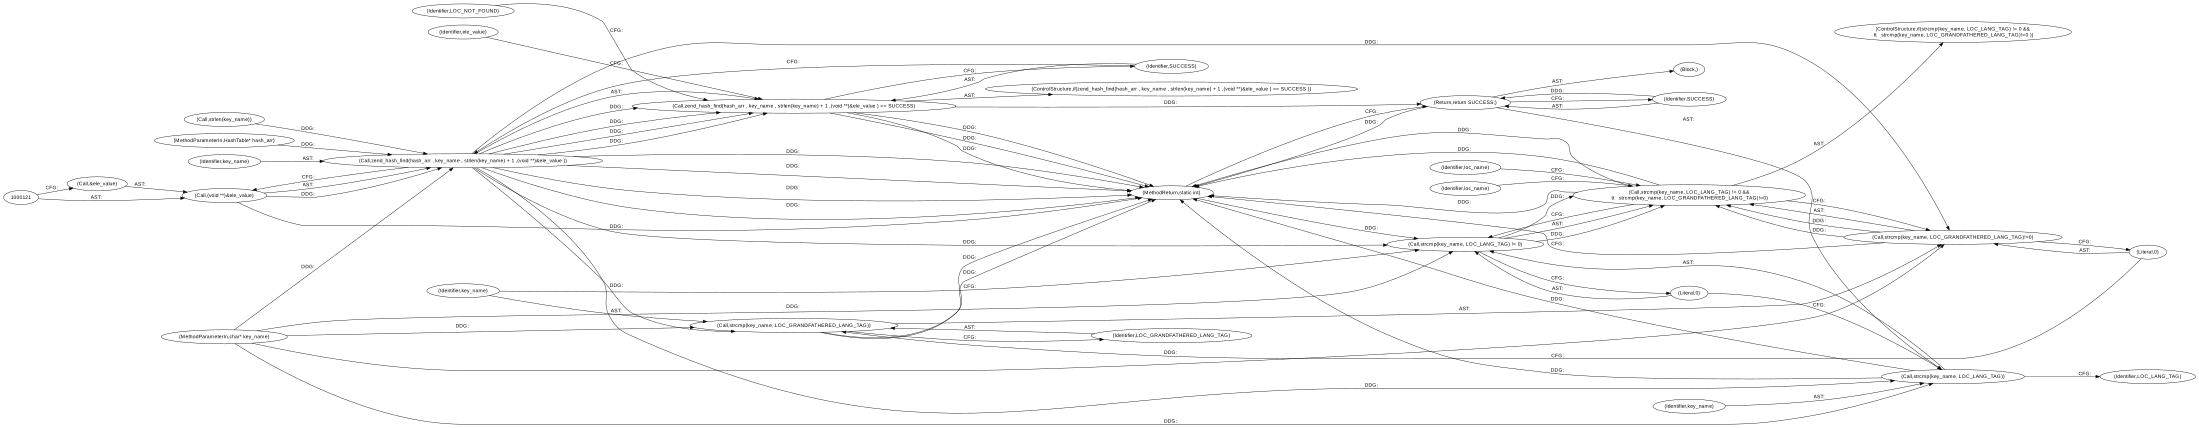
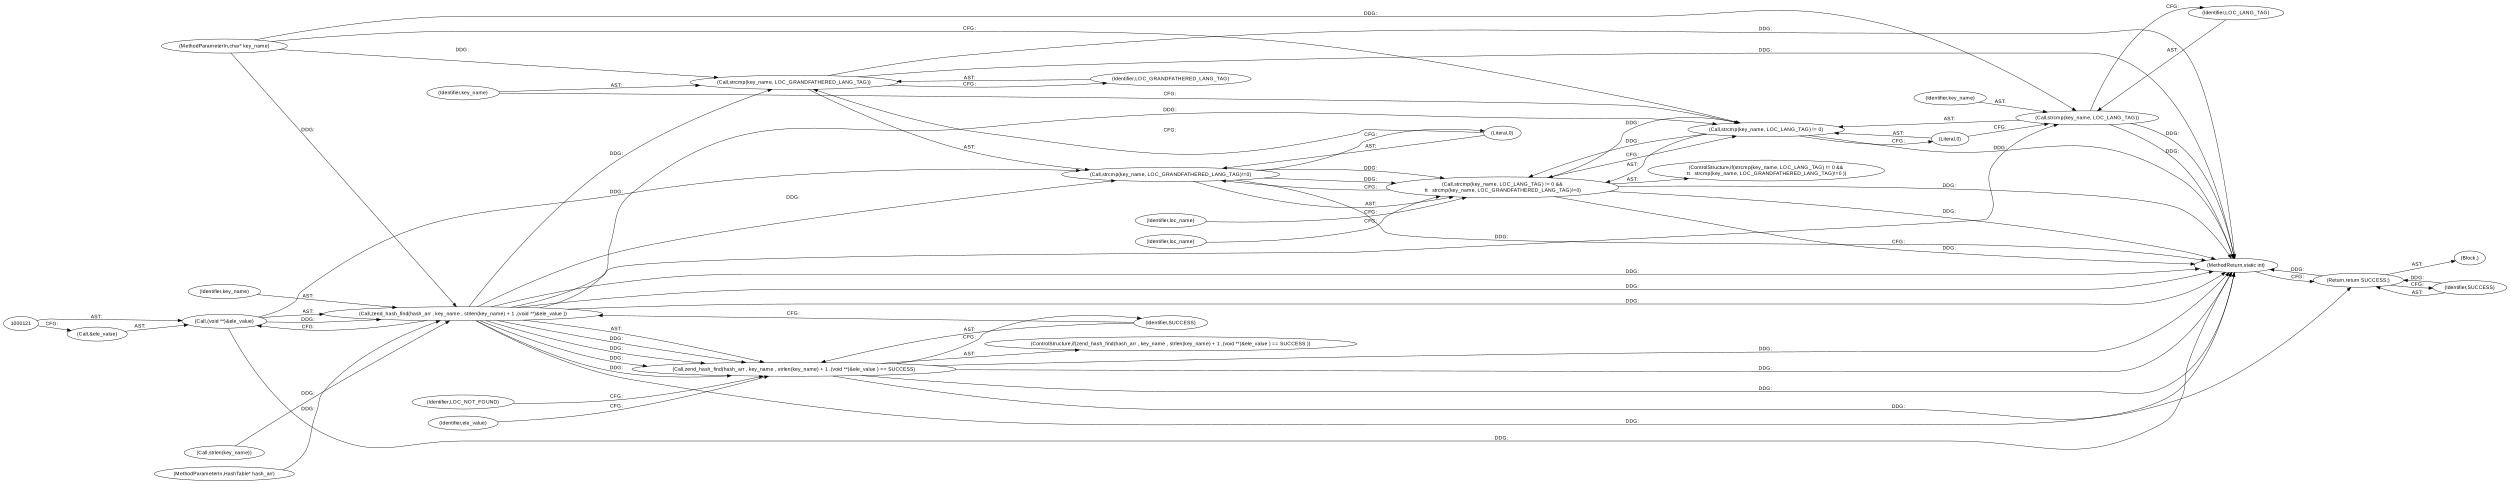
edge "(Return,return SUCCESS;)" -> "(Call,strcmp(key_name, LOC_LANG_TAG))": now "(Identifier,LOC_LANG_TAG)" -> "(Call,strcmp(key_name, LOC_LANG_TAG))"
edge "(MethodReturn,static int)" -> "(Call,strcmp(key_name, LOC_LANG_TAG) != 0)": reversed
edge "(MethodParameterIn,char* key_name)" -> "(Call,strcmp(key_name, LOC_LANG_TAG) != 0)": label "DDG: " -> "CFG: "
edge "(MethodParameterIn,char* key_name)" -> "(Call,strcmp(key_name, LOC_GRANDFATHERED_LANG_TAG)!=0)": now "(Call,(void **)&ele_value)" -> "(Call,strcmp(key_name, LOC_GRANDFATHERED_LANG_TAG)!=0)"
